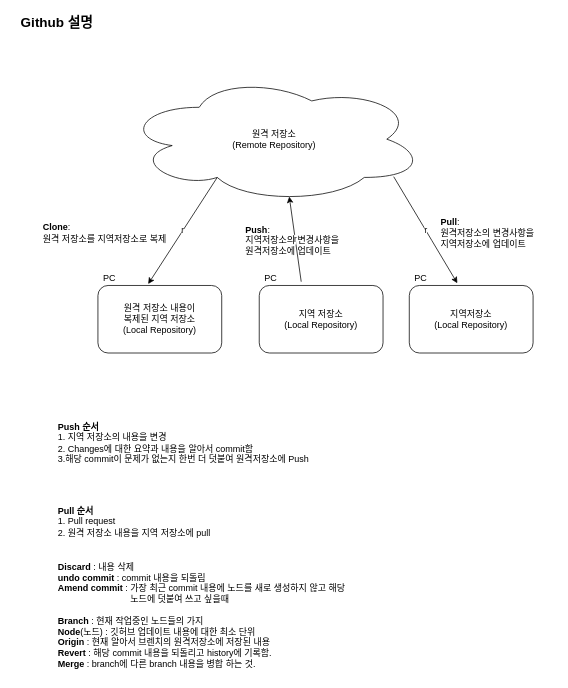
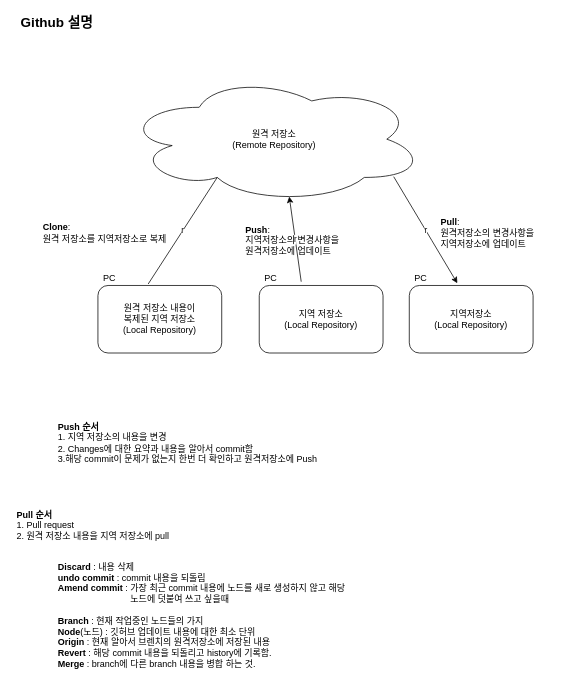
edge "원격 저장소 (Remote Repository)" -> "원격 저장소 내용이 복제된 지역 저장소 (Local Repository)": arrowhead classic -> none
node "Push 순서 1. 지역 저장소의 내용을 변경 2. Changes에 대한 요약과 내용을 알아서 commit함 3.해당 commit이 문제가 없는지 한번 더 덧붙여 원격저장소에 Push": label "Push 순서 1. 지역 저장소의 내용을 변경 2. Changes에 대한 요약과 내용을 알아서 commit함 3.해당 commit이 문제가 없는지 한번 더 덧붙여 원격저장소에 Push" -> "Push 순서 1. 지역 저장소의 내용을 변경 2. Changes에 대한 요약과 내용을 알아서 commit함 3.해당 commit이 문제가 없는지 한번 더 확인하고 원격저장소에 Push"
node "Pull 순서 1. Pull request 2. 원격 저장소 내용을 지역 저장소에 pull": moved (143, 522) -> (102, 525)
